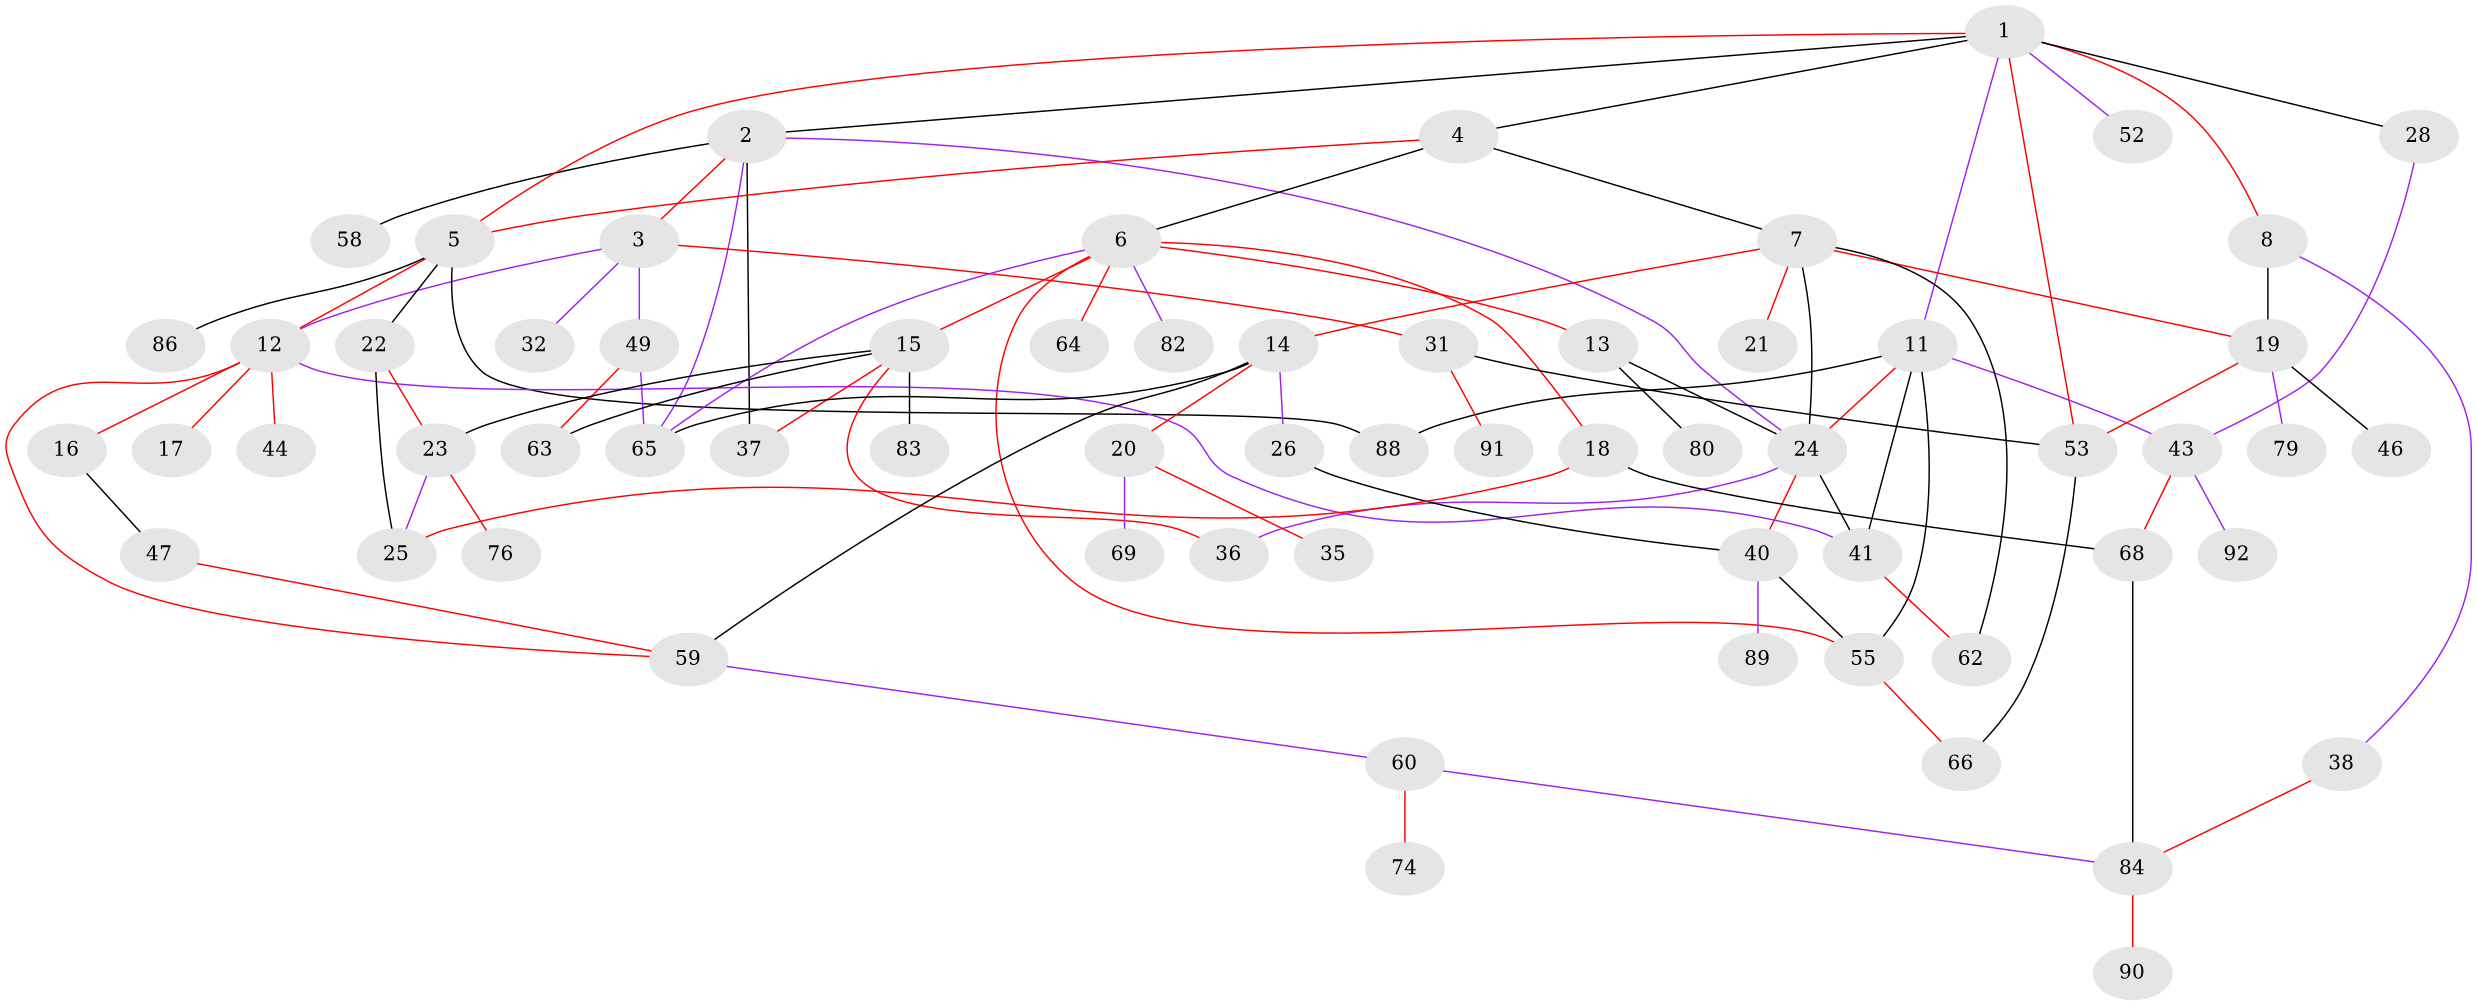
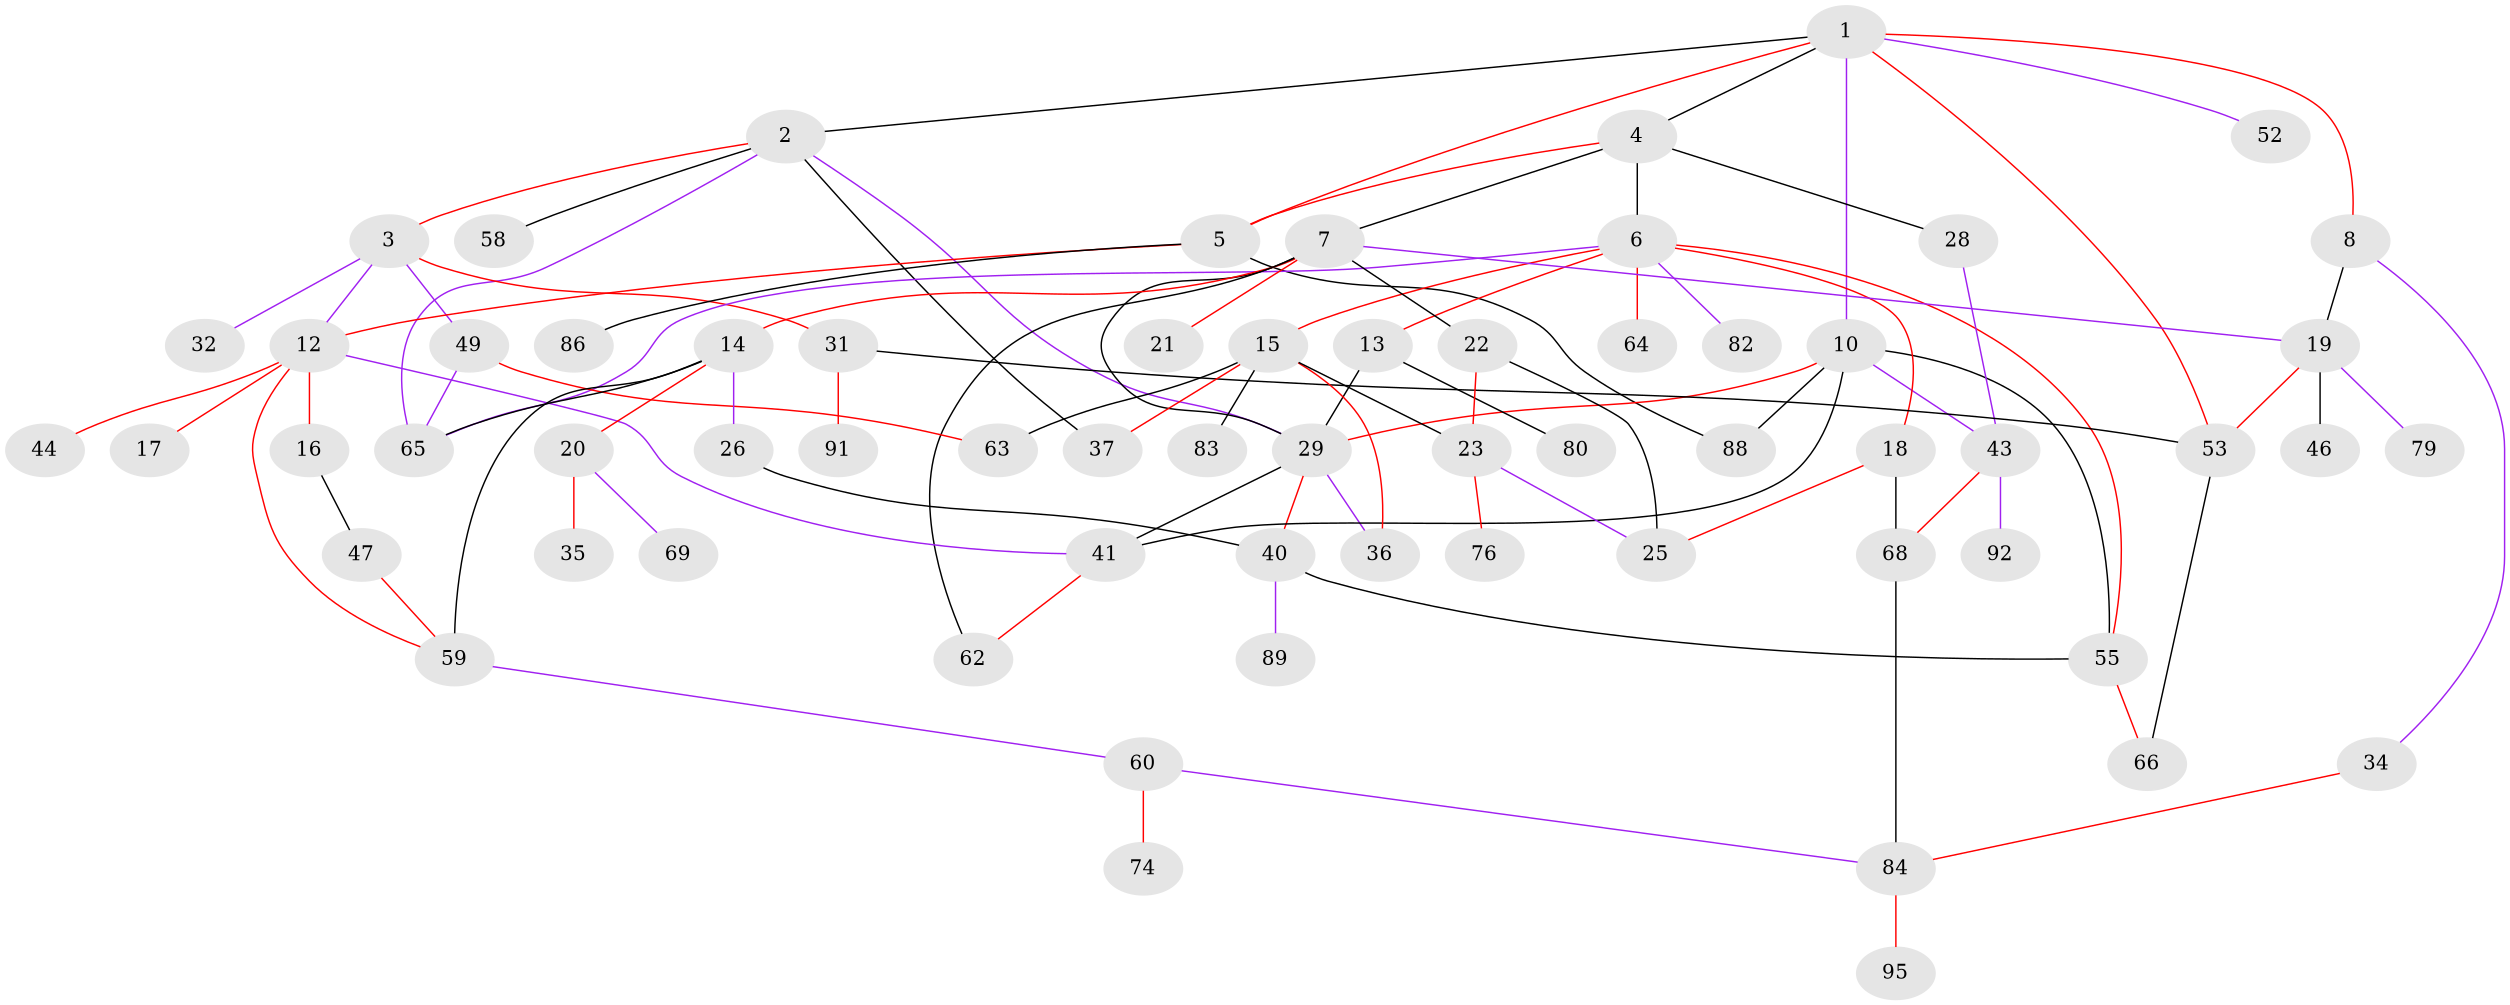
edge "1" -- "28": now "4" -- "28"
edge "7" -- "19": color red -> purple
edge "5" -- "22": now "7" -- "22"
node "11": label "11" -> "10"
node "24": label "24" -> "29"
node "38": label "38" -> "34"
node "90": label "90" -> "95"
